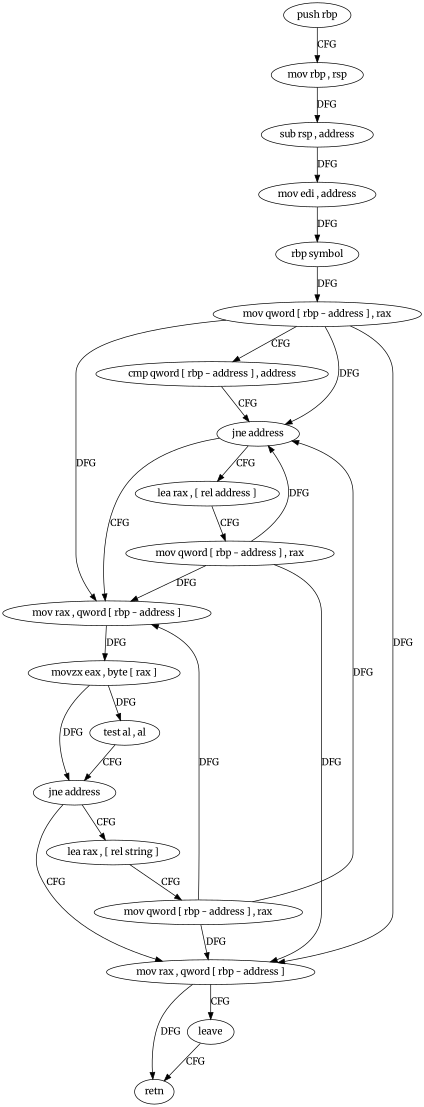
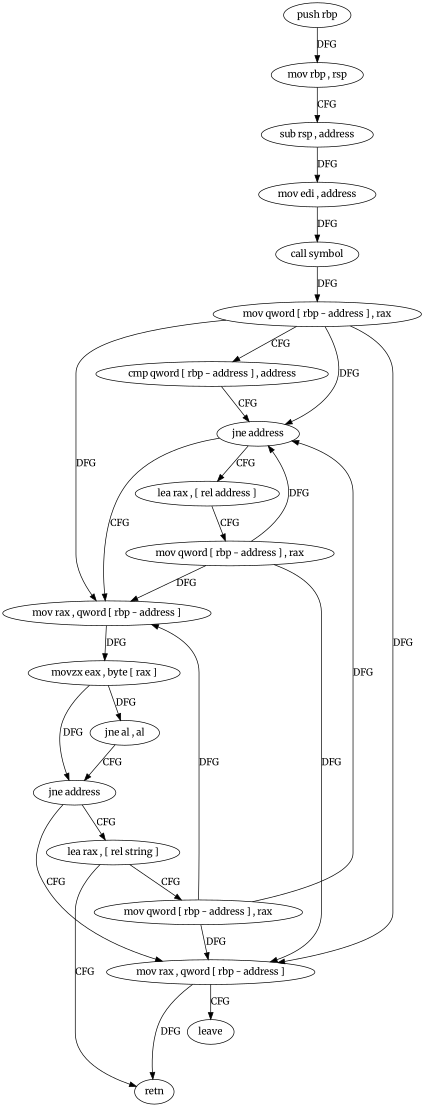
edge "push rbp" -> "mov rbp , rsp": label "CFG" -> "DFG"
edge "mov rbp , rsp" -> "sub rsp , address": label "DFG" -> "CFG"
node "rbp symbol": label "rbp symbol" -> "call symbol"
node "test al , al": label "test al , al" -> "jne al , al"
edge "leave" -> "retn": now "lea rax , [ rel string ]" -> "retn"
